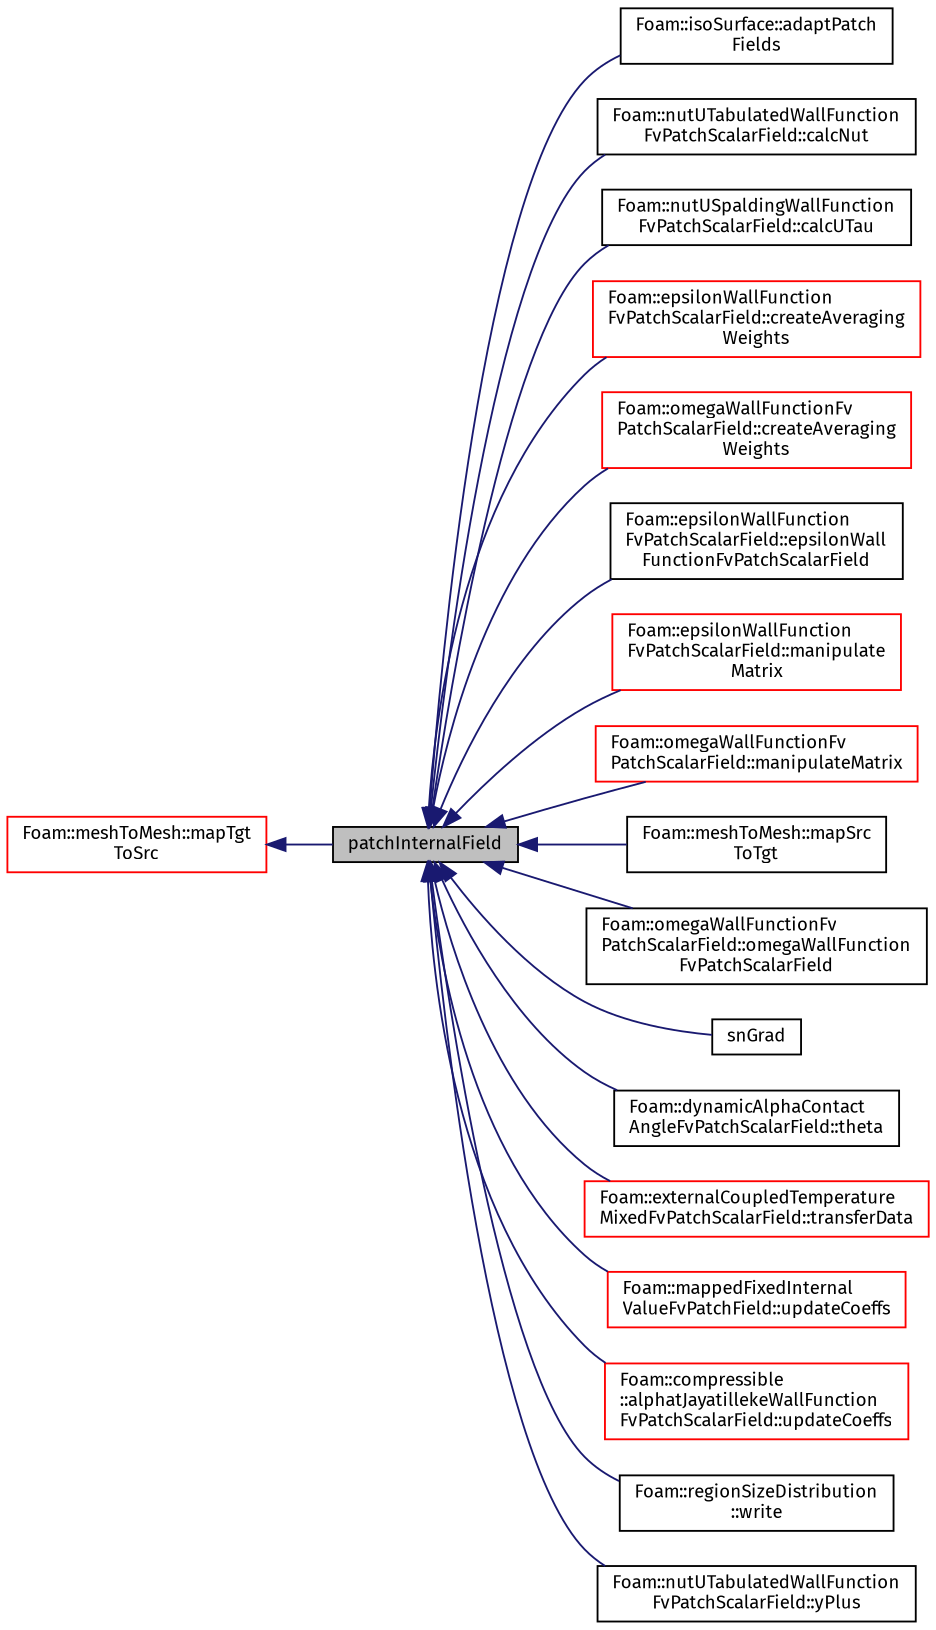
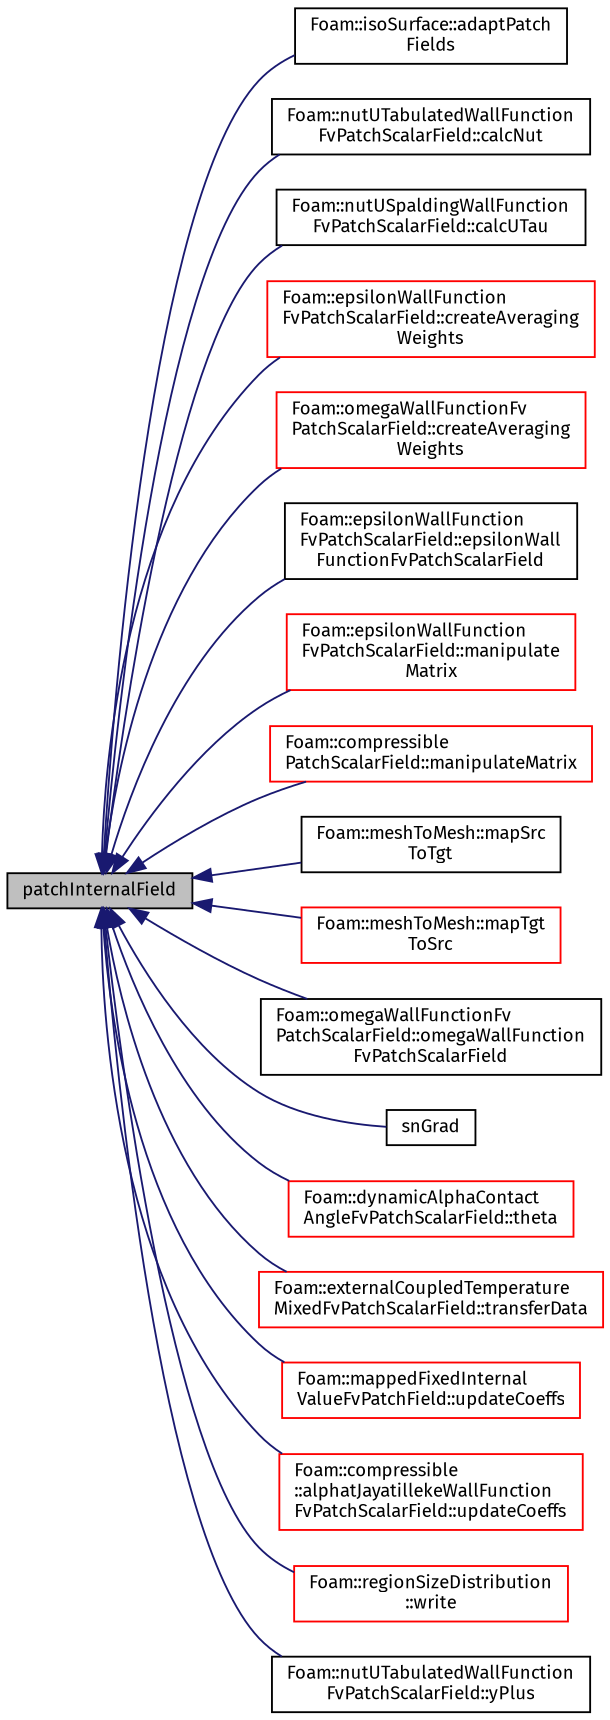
node "Foam::omegaWallFunctionFv PatchScalarField::manipulateMatrix": label "Foam::omegaWallFunctionFv PatchScalarField::manipulateMatrix" -> "Foam::compressible PatchScalarField::manipulateMatrix"
edge "patchInternalField" -> "Foam::meshToMesh::mapTgt ToSrc": reversed
node "Foam::dynamicAlphaContact AngleFvPatchScalarField::theta": color black -> red
node "Foam::regionSizeDistribution ::write": color black -> red
